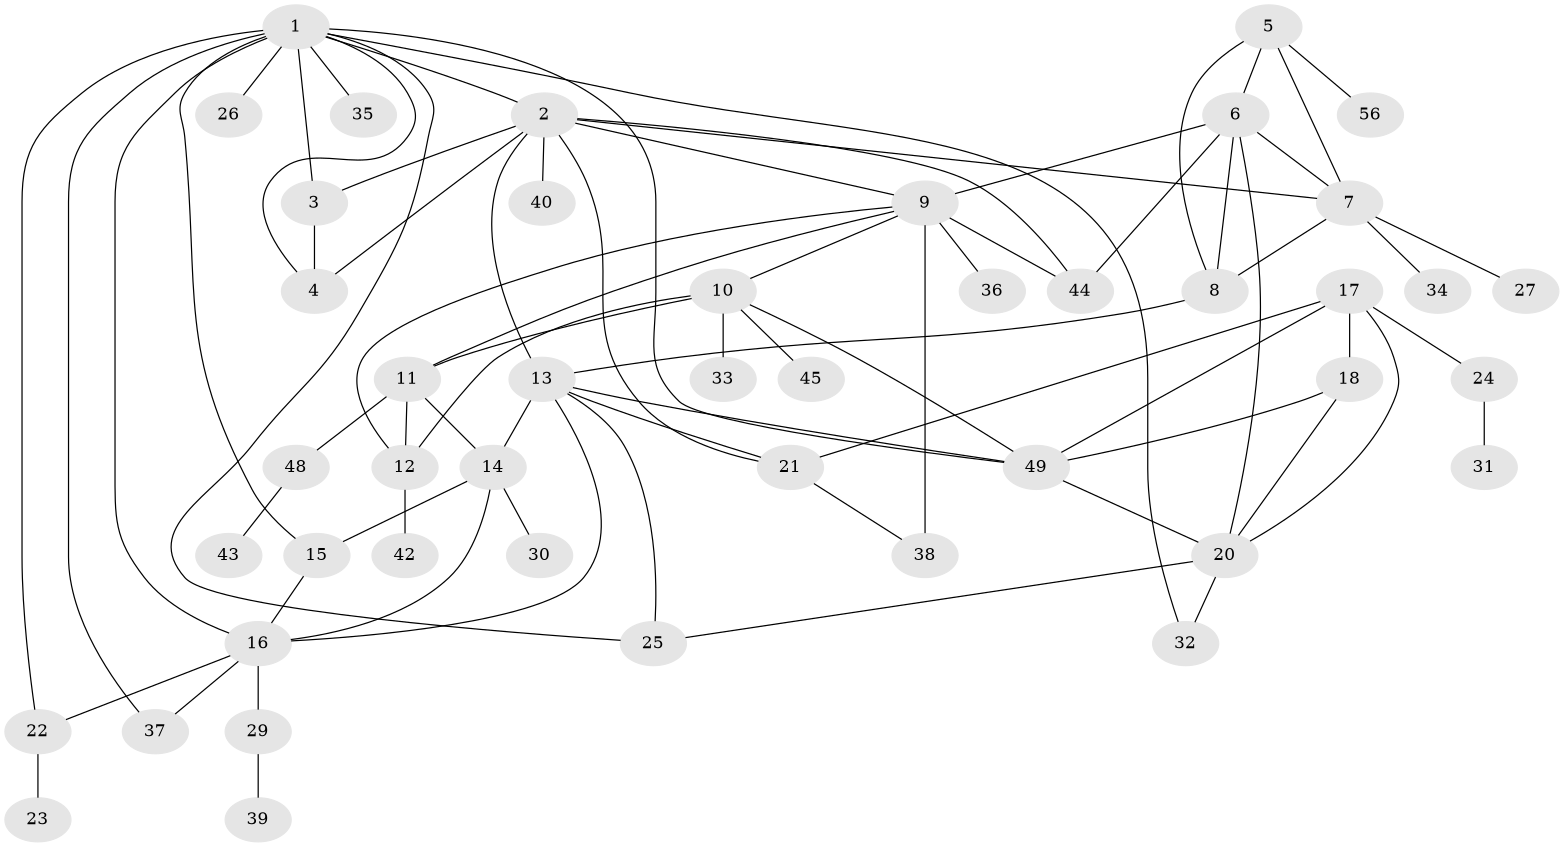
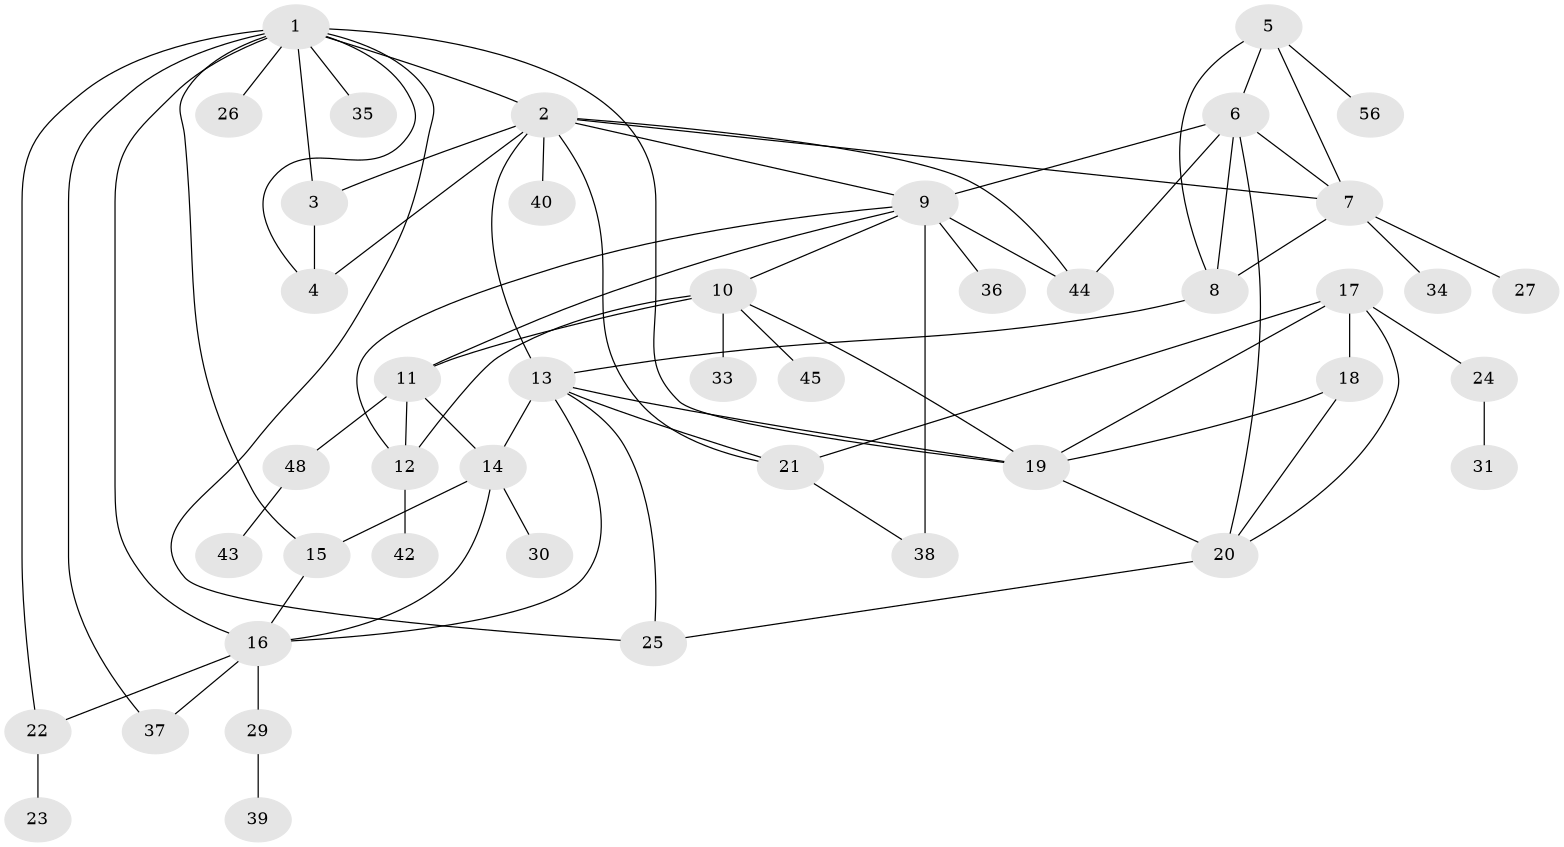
node "49": label "49" -> "19"
node "32": removed
